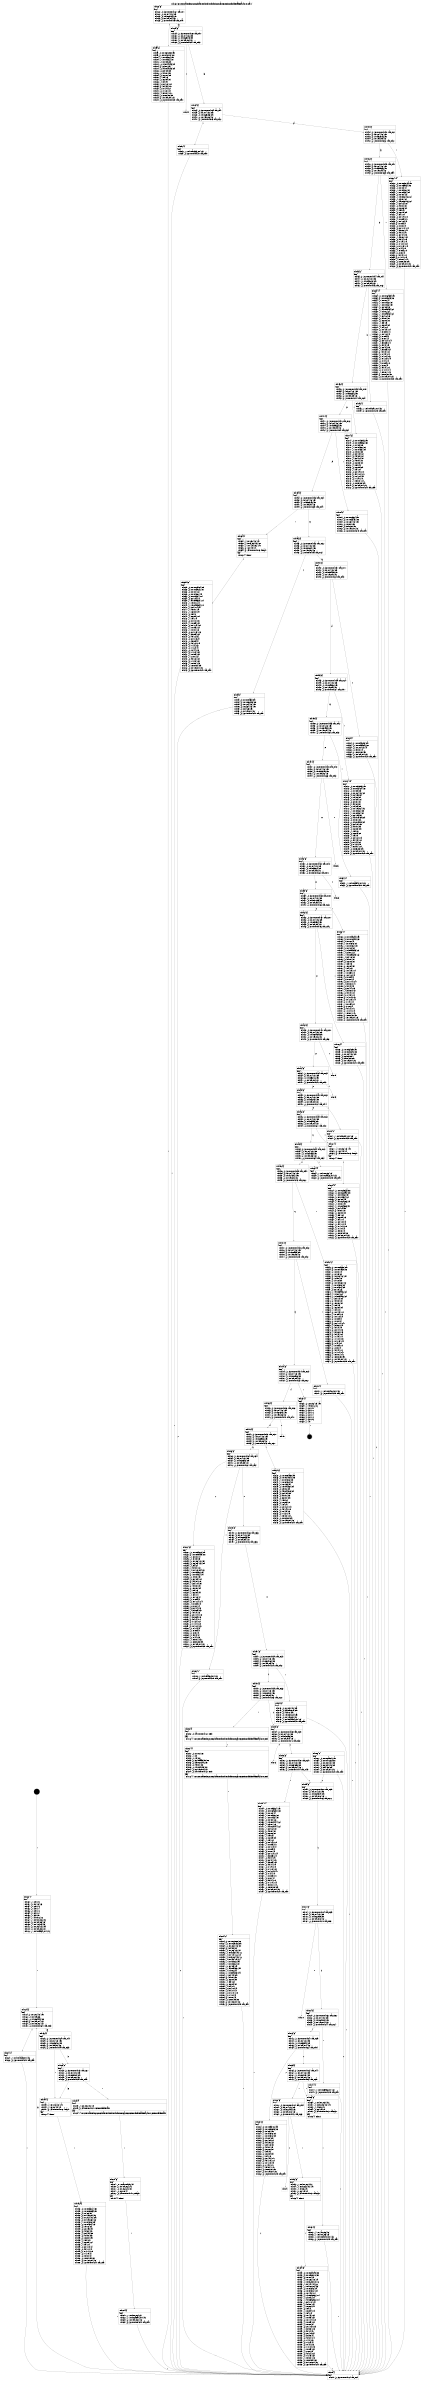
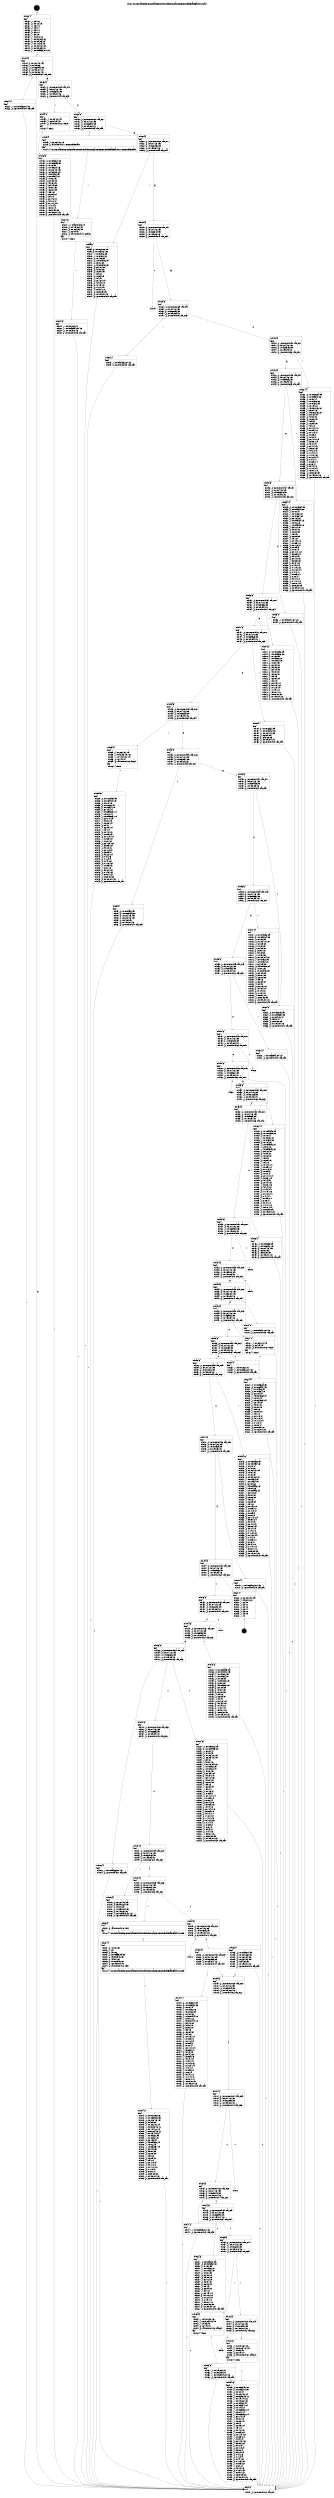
edge "0x402157 [109]" -> "0x4027f0 [5]": now "0x401a20 [25]" -> "0x4027f0 [5]"
edge "0x4018ac [22]" -> "0x401da9 [13]": now "0x4018ac [22]" -> "0x4018c2 [25]"
